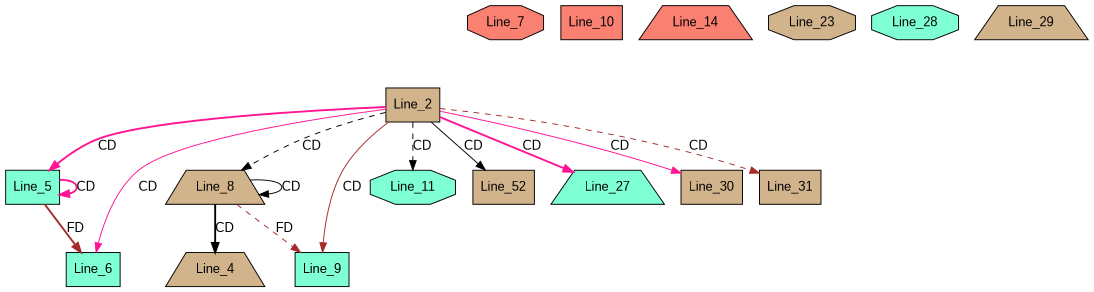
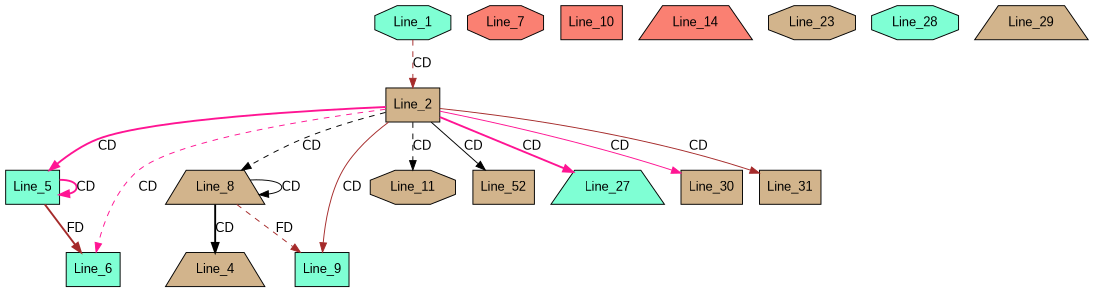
node "Line_1": added
edge "Line_2" -> "Line_31": style dashed -> solid
edge "Line_2" -> "Line_6": style solid -> dashed
node "Line_11": fillcolor aquamarine -> tan
